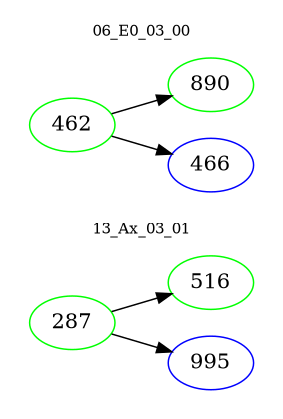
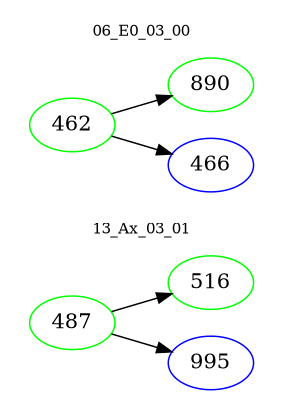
node "287": label "287" -> "487"
